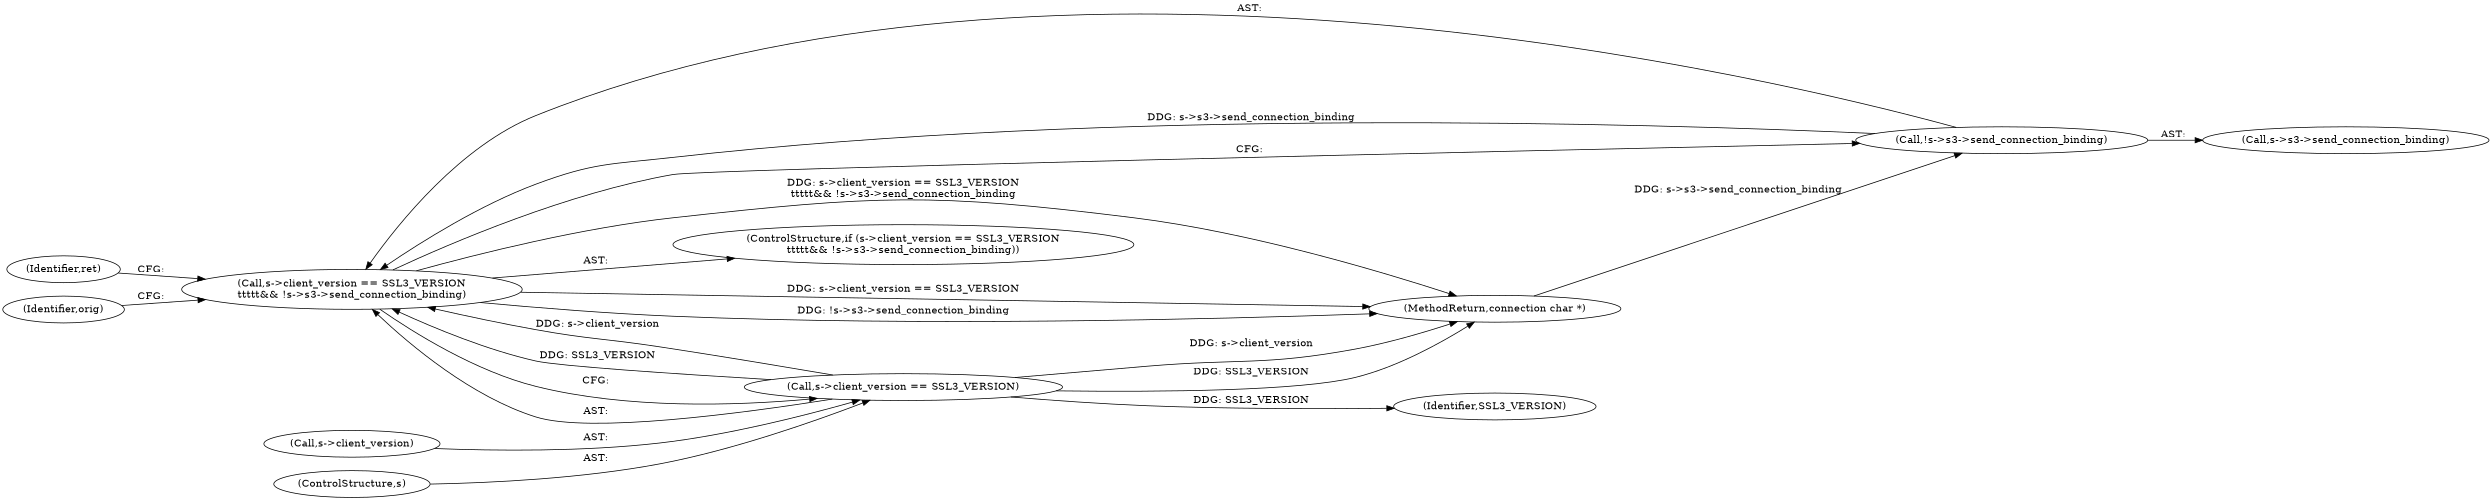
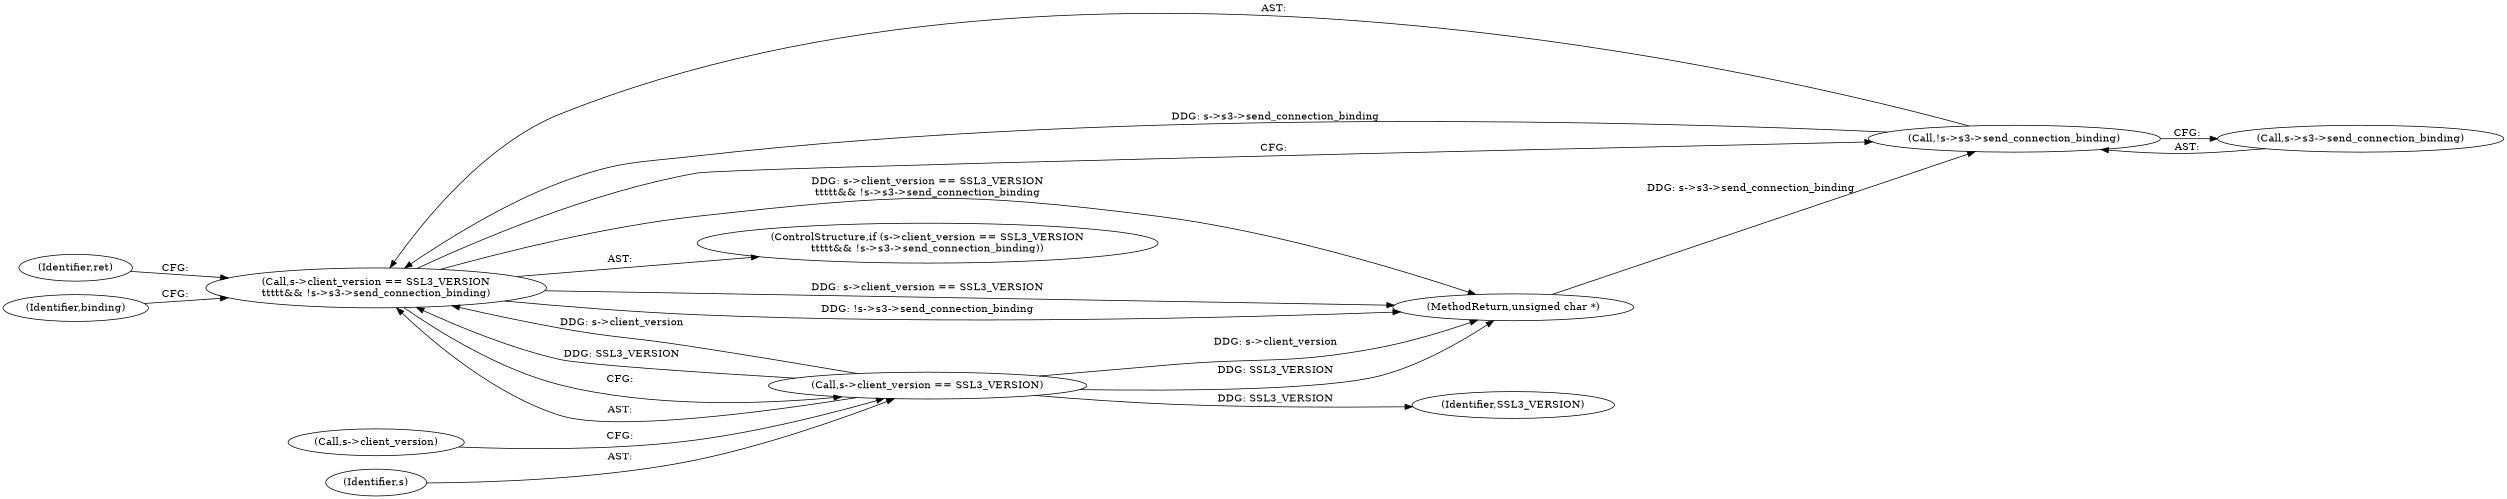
edge "(Call,!s->s3->send_connection_binding)" -> "(Call,s->s3->send_connection_binding)": label "AST: " -> "CFG: "
edge "(Call,s->s3->send_connection_binding)" -> "(Call,!s->s3->send_connection_binding)": added, label "AST:"
node "(MethodReturn,connection char *)": label "(MethodReturn,connection char *)" -> "(MethodReturn,unsigned char *)"
node "(Identifier,orig)": label "(Identifier,orig)" -> "(Identifier,binding)"
edge "(Call,s->client_version)" -> "(Call,s->client_version == SSL3_VERSION)": label "AST: " -> "CFG: "
node "(ControlStructure,s)": label "(ControlStructure,s)" -> "(Identifier,s)"
